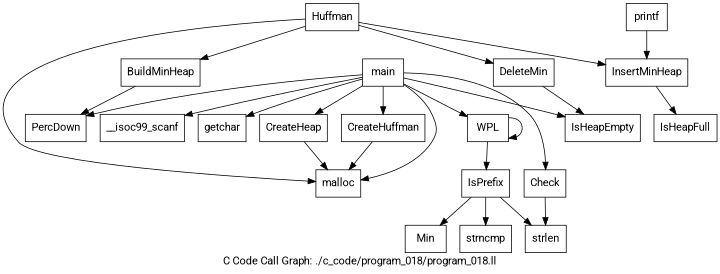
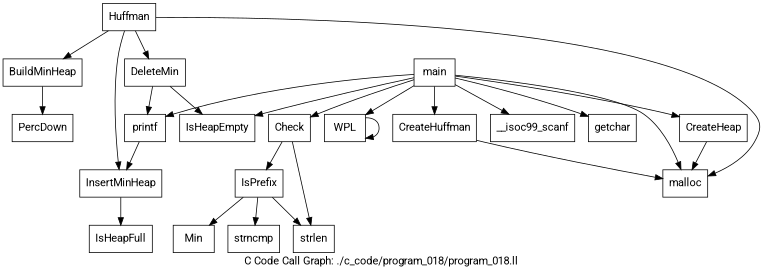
edge "main" -> "PercDown": now "main" -> "printf"
edge "DeleteMin" -> "printf": added
edge "WPL" -> "IsPrefix": now "Check" -> "IsPrefix"
